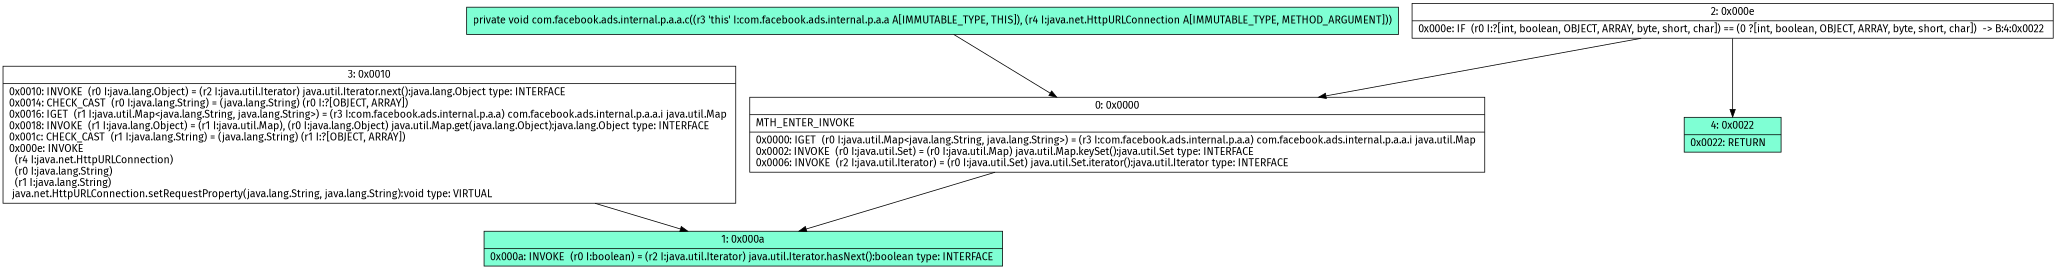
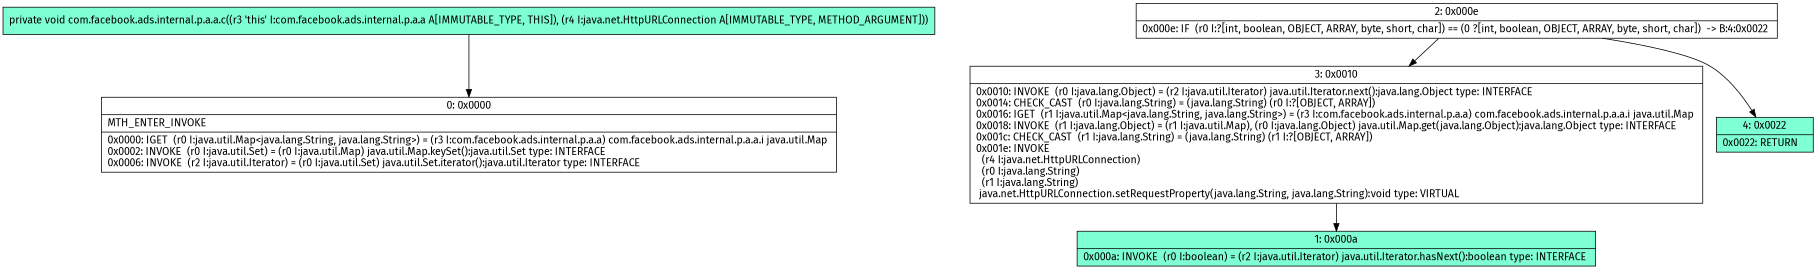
edge "2: 0x000e" -> "0: 0x0000": now "2: 0x000e" -> "3: 0x0010"
node "3: 0x0010": text "0x000e: INVOKE" -> "0x001e: INVOKE"
edge "0: 0x0000" -> "1: 0x000a": removed
